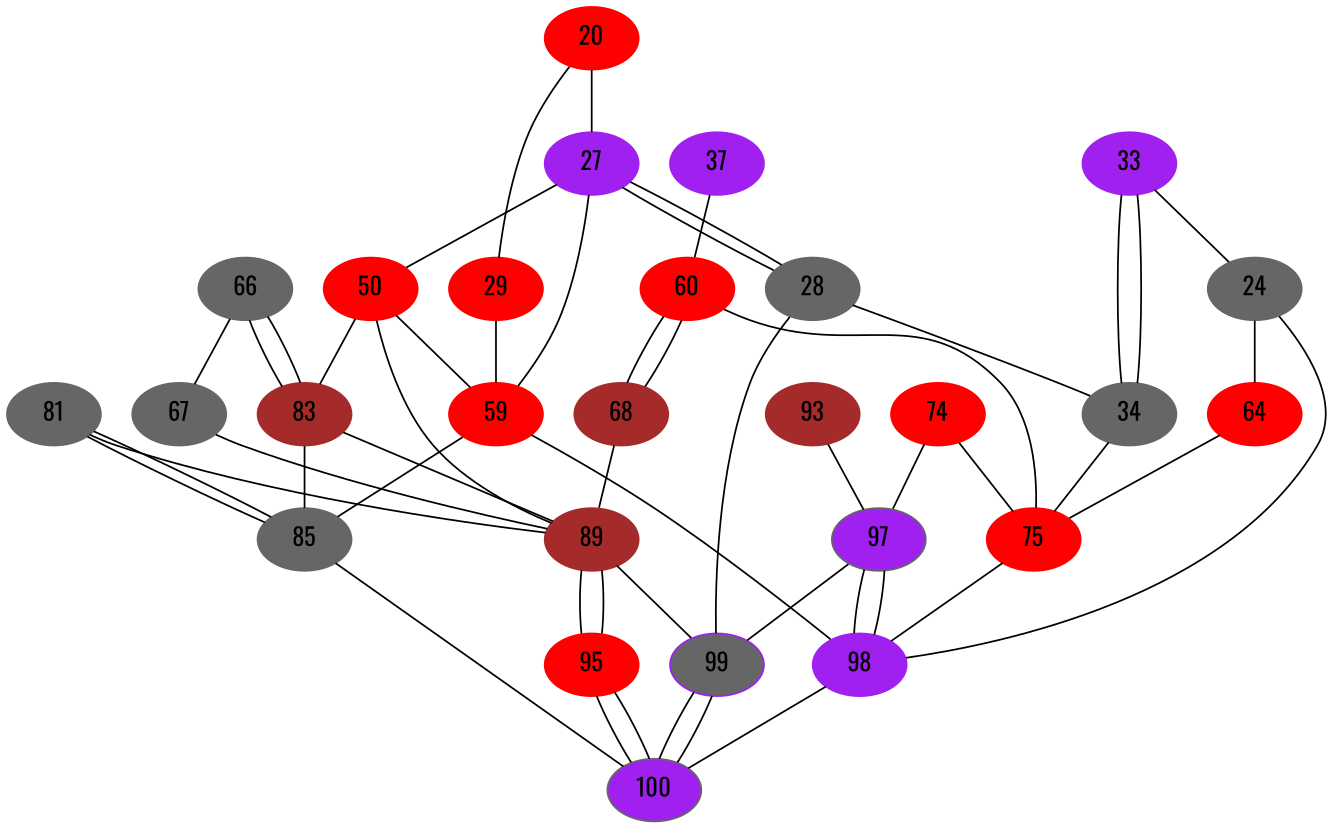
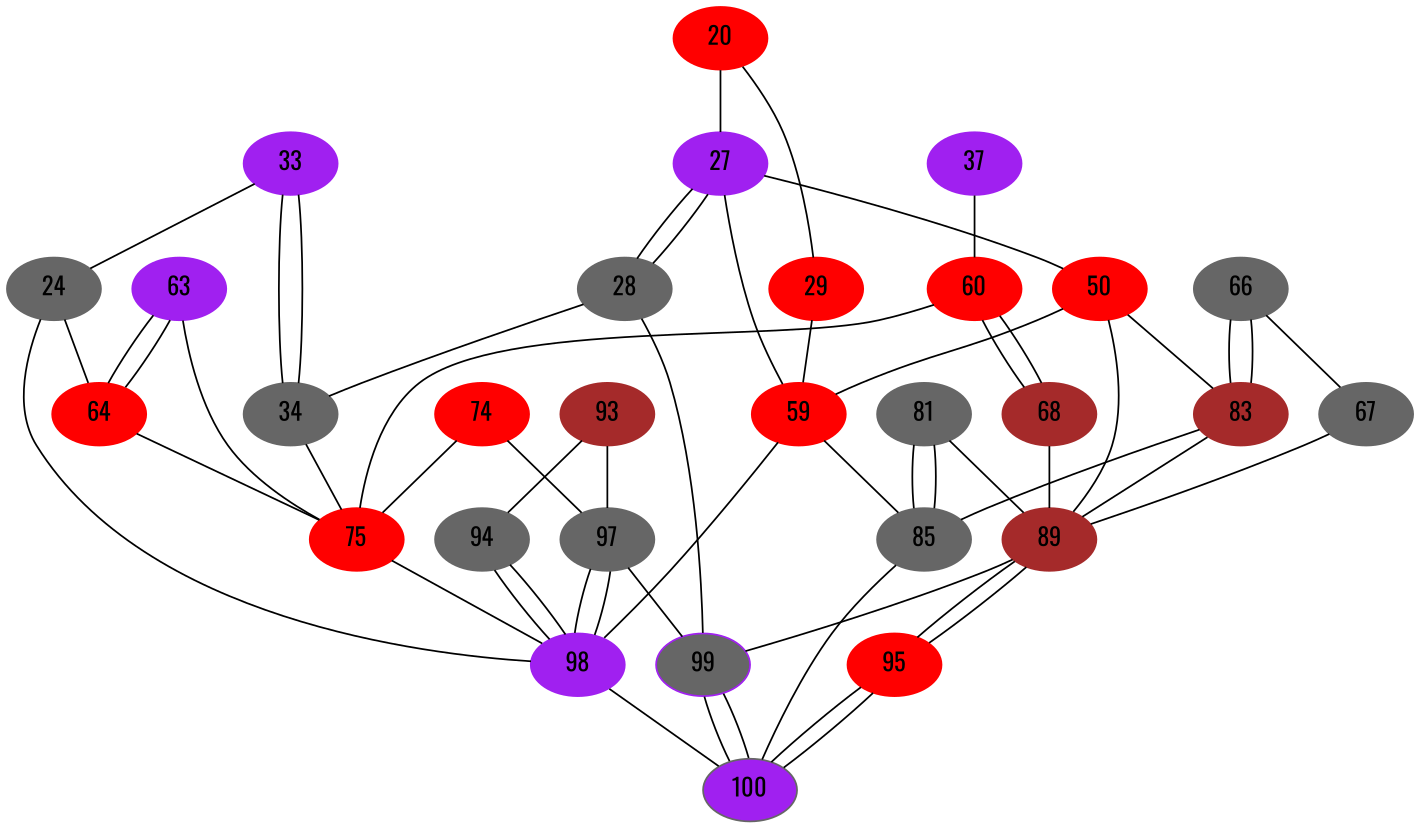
node "63": added
node "94": added
node "97": fillcolor purple -> gray40
